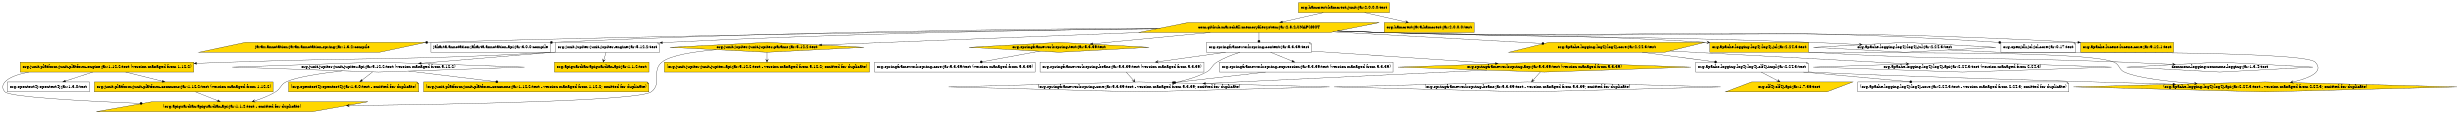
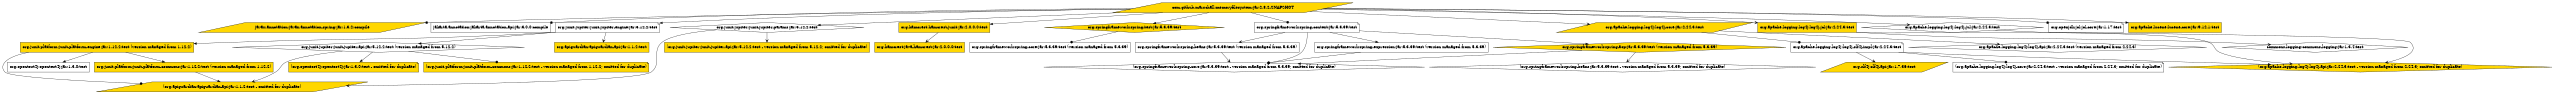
edge "org.hamcrest:hamcrest-junit:jar:2.0.0.0:test" -> "com.github.marschall:memoryfilesystem:jar:2.8.2-SNAPSHOT": reversed
edge "com.github.marschall:memoryfilesystem:jar:2.8.2-SNAPSHOT" -> "org.apache.logging.log4j:log4j-core:jar:2.24.3:test": arrowhead dot -> vee
node "org.junit.jupiter:junit-jupiter-params:jar:5.12.2:test": fillcolor gold -> white
node "org.openjdk.jol:jol-core:jar:0.17:test": label "org.openjdk.jol:jol-core:jar:0.17:test" -> "org.openjdk.jol:jol-core:jar:1.17:test"
